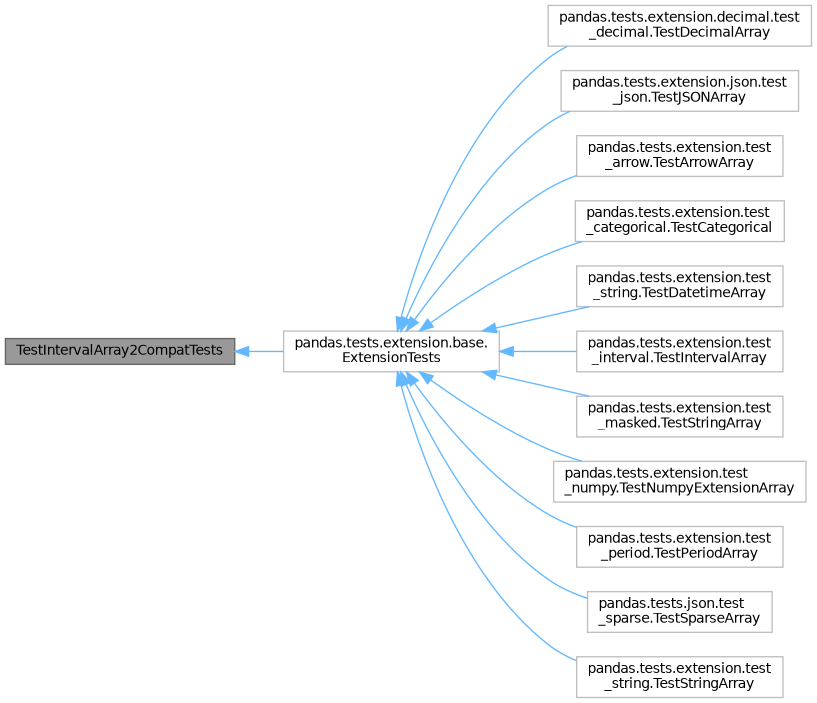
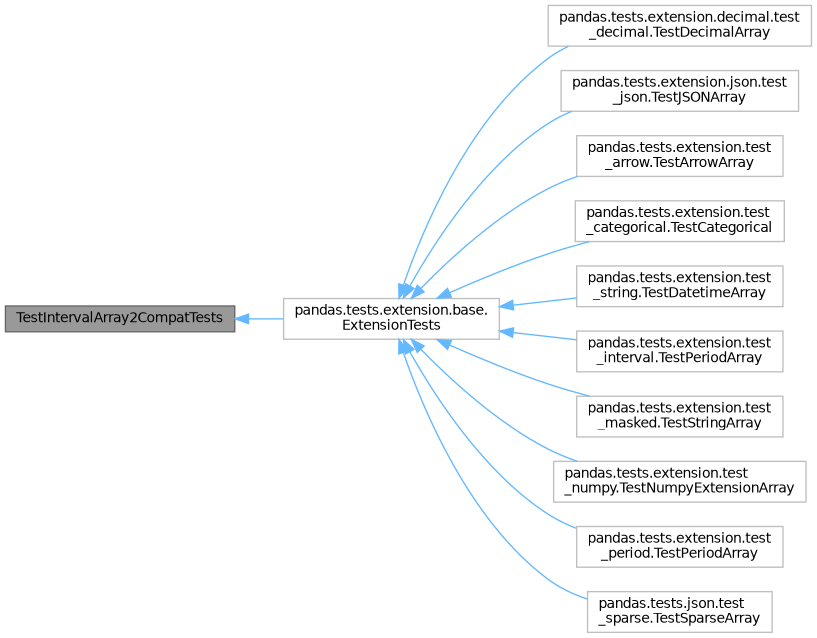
node "pandas.tests.extension.test _interval.TestIntervalArray": label "pandas.tests.extension.test _interval.TestIntervalArray" -> "pandas.tests.extension.test _interval.TestPeriodArray"
node "pandas.tests.extension.test _string.TestStringArray": removed
